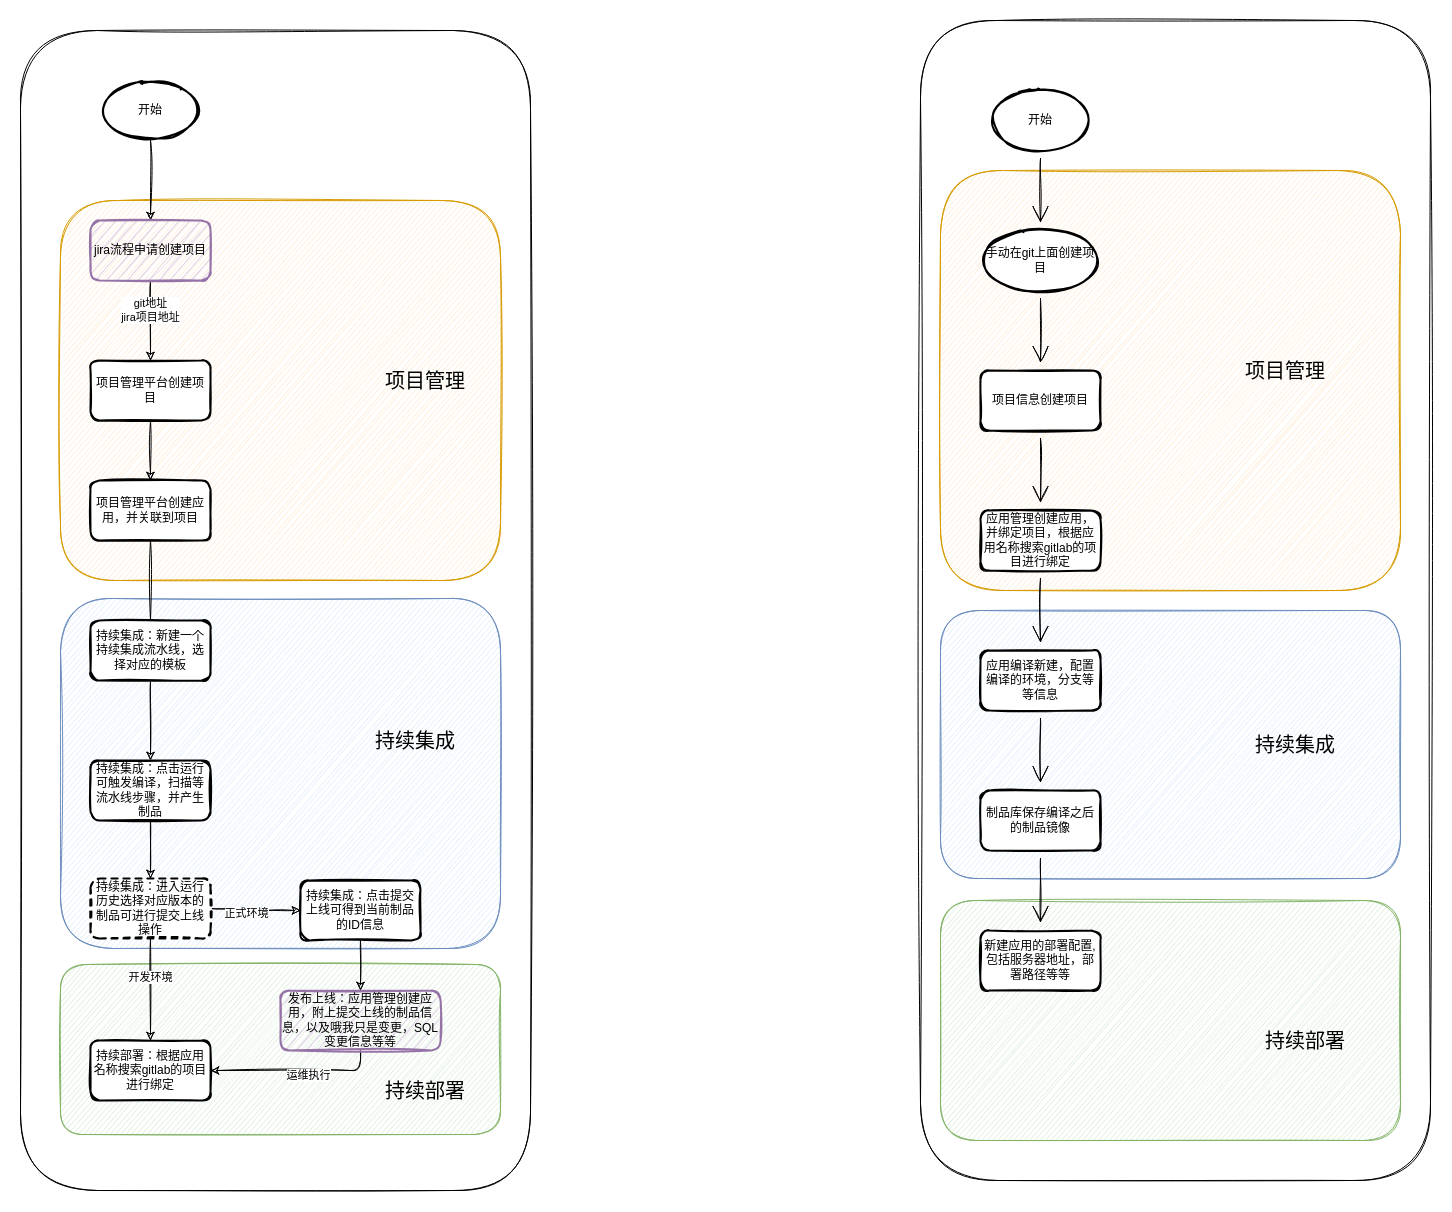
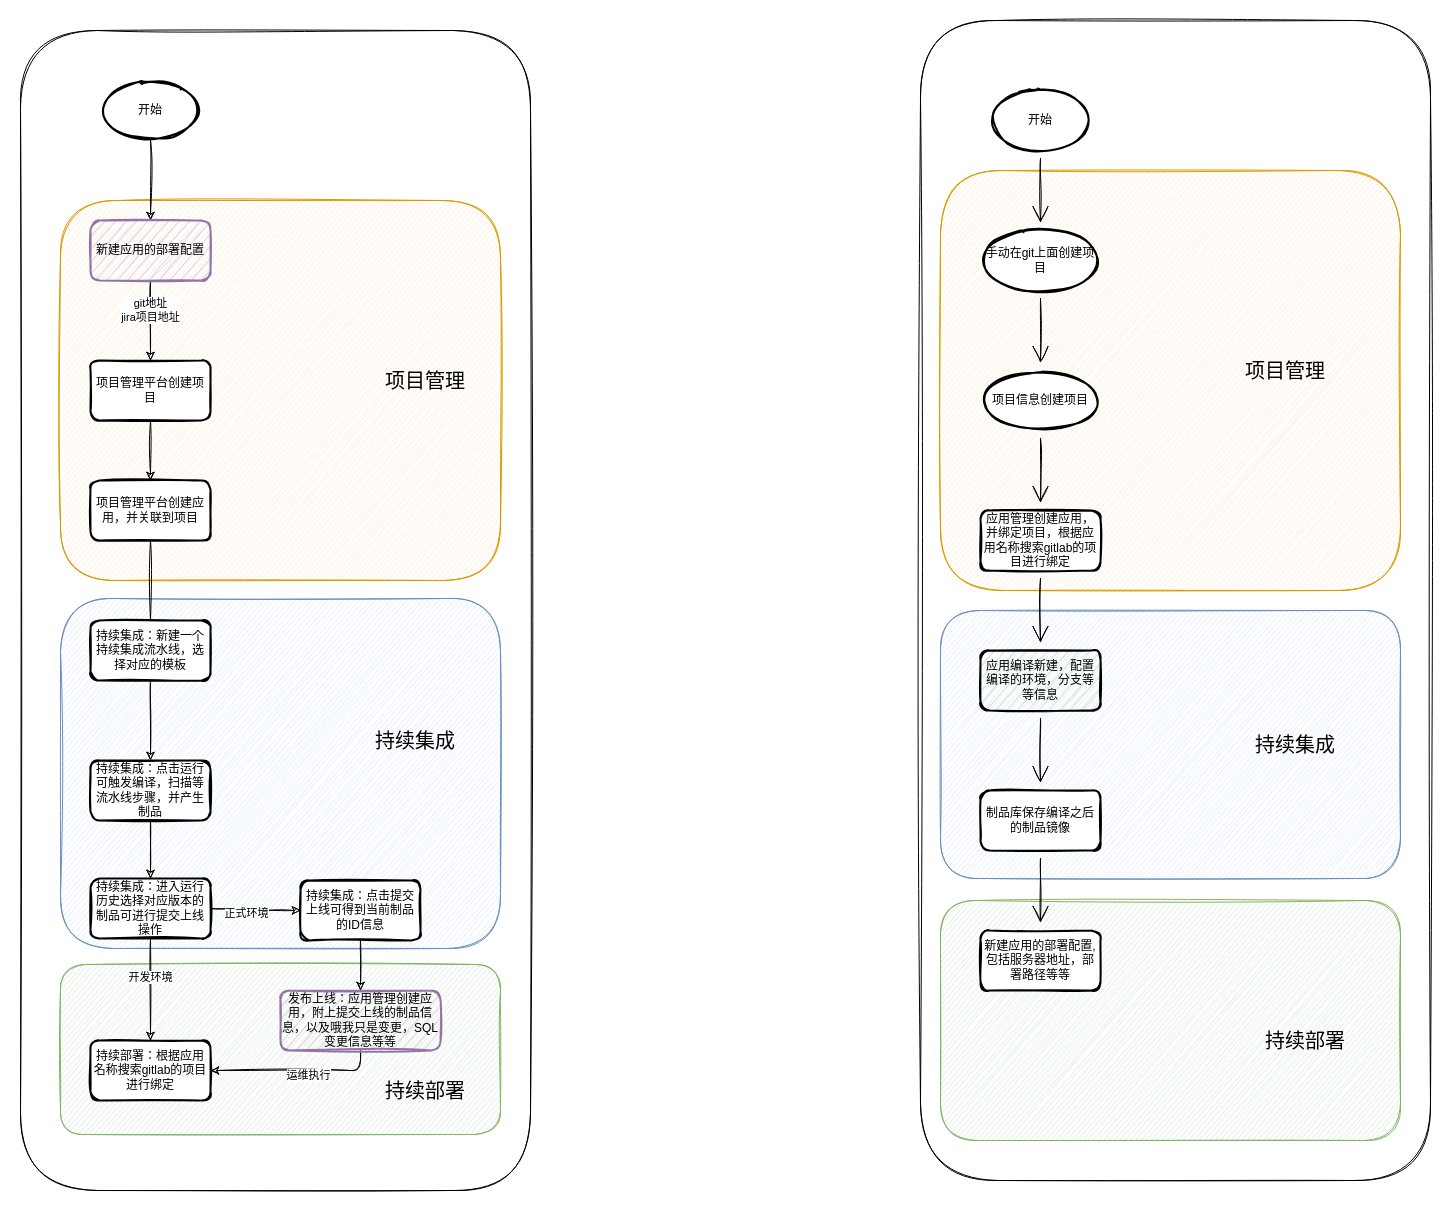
node "jira流程申请创建项目": label "jira流程申请创建项目" -> "新建应用的部署配置"
node "项目信息创建项目": shape rounded rectangle -> ellipse
node "应用编译新建，配置编译的环境，分支等等信息": fillcolor #ffffff -> #d5e8d4
node "持续集成：进入运行历史选择对应版本的制品可进行提交上线操作": style dashed -> solid
